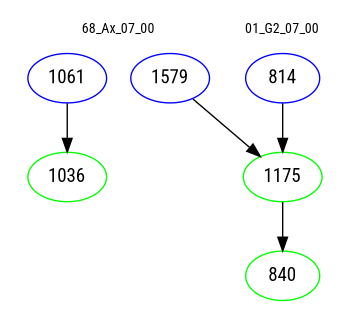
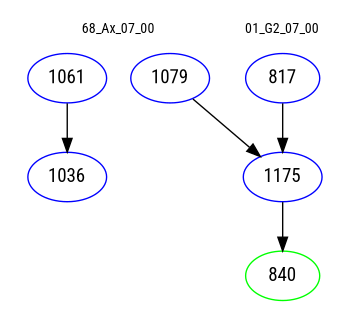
node "1579": label "1579" -> "1079"
node "814": label "814" -> "817"
node "1036": color green -> blue
node "1175": color green -> blue
